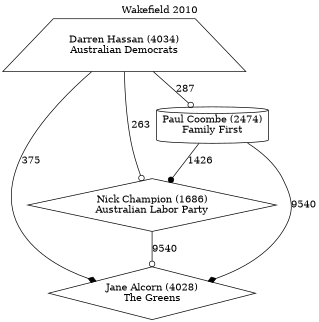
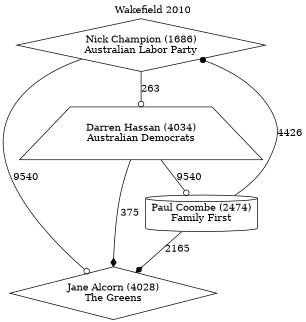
edge "Darren Hassan (4034) Australian Democrats" -> "Paul Coombe (2474) Family First": label "287" -> "9540"
edge "Darren Hassan (4034) Australian Democrats" -> "Nick Champion (1686) Australian Labor Party": reversed
edge "Paul Coombe (2474) Family First" -> "Nick Champion (1686) Australian Labor Party": label "1426" -> "4426"
edge "Paul Coombe (2474) Family First" -> "Jane Alcorn (4028) The Greens": label "9540" -> "2165"
